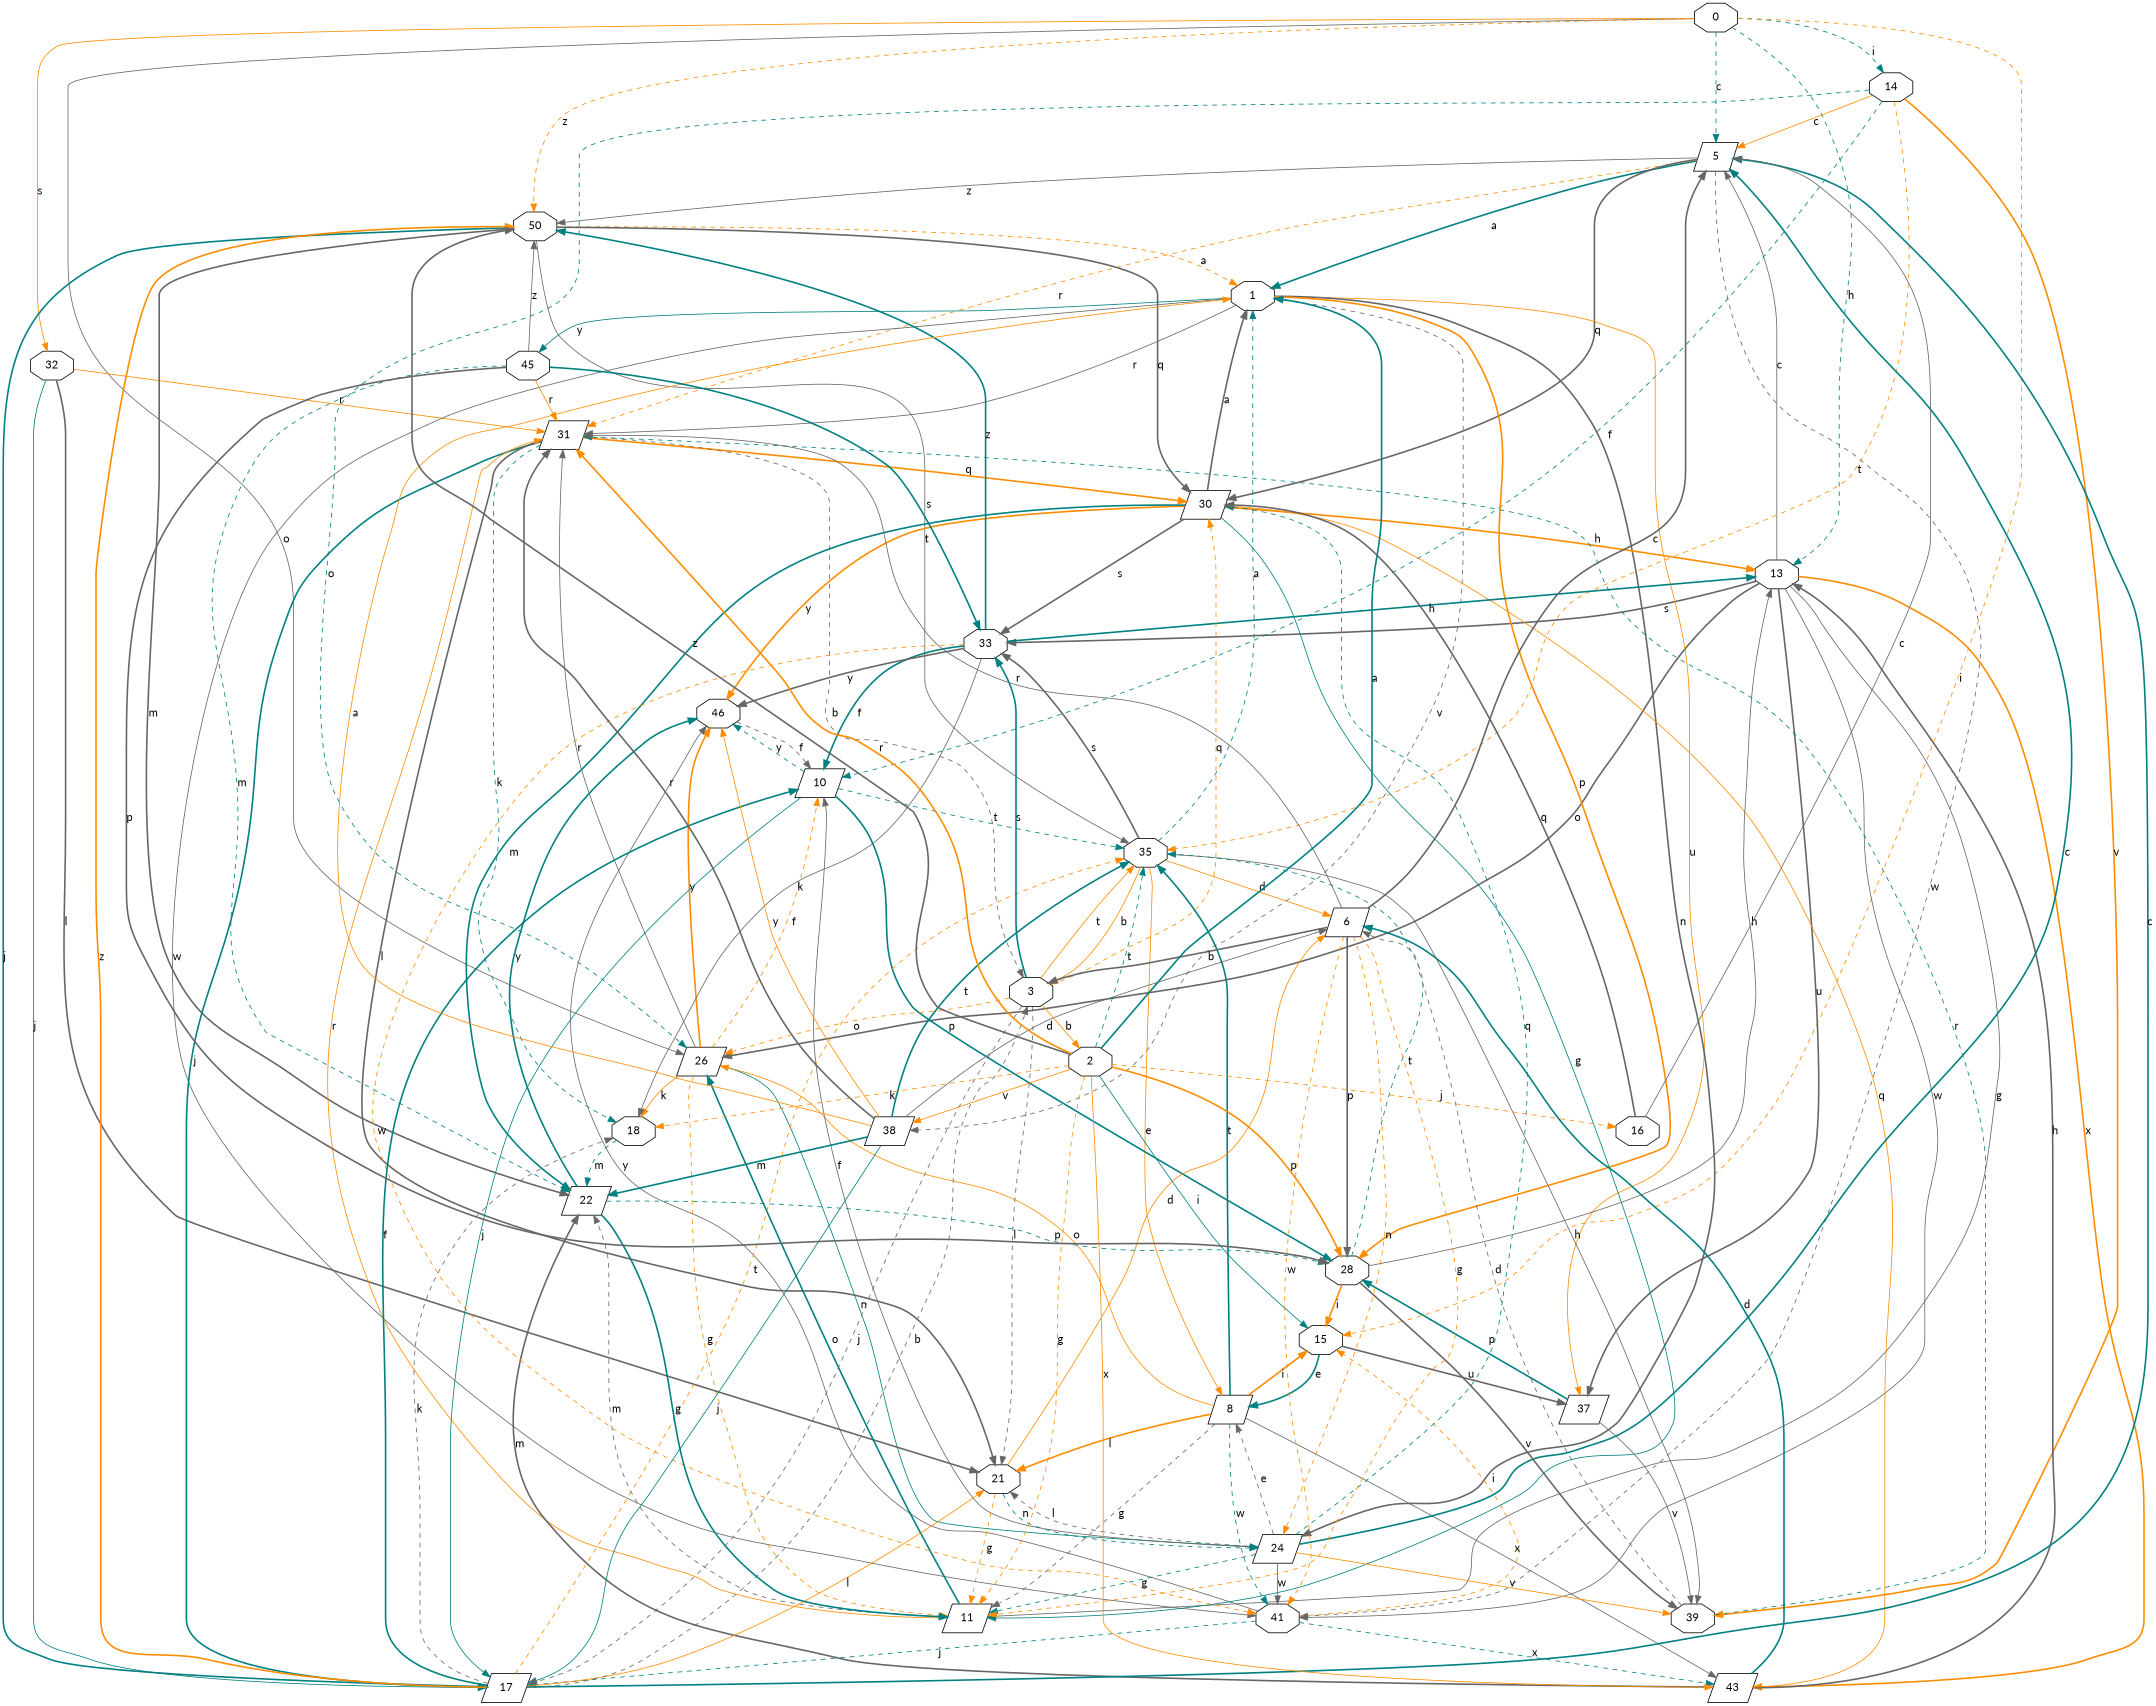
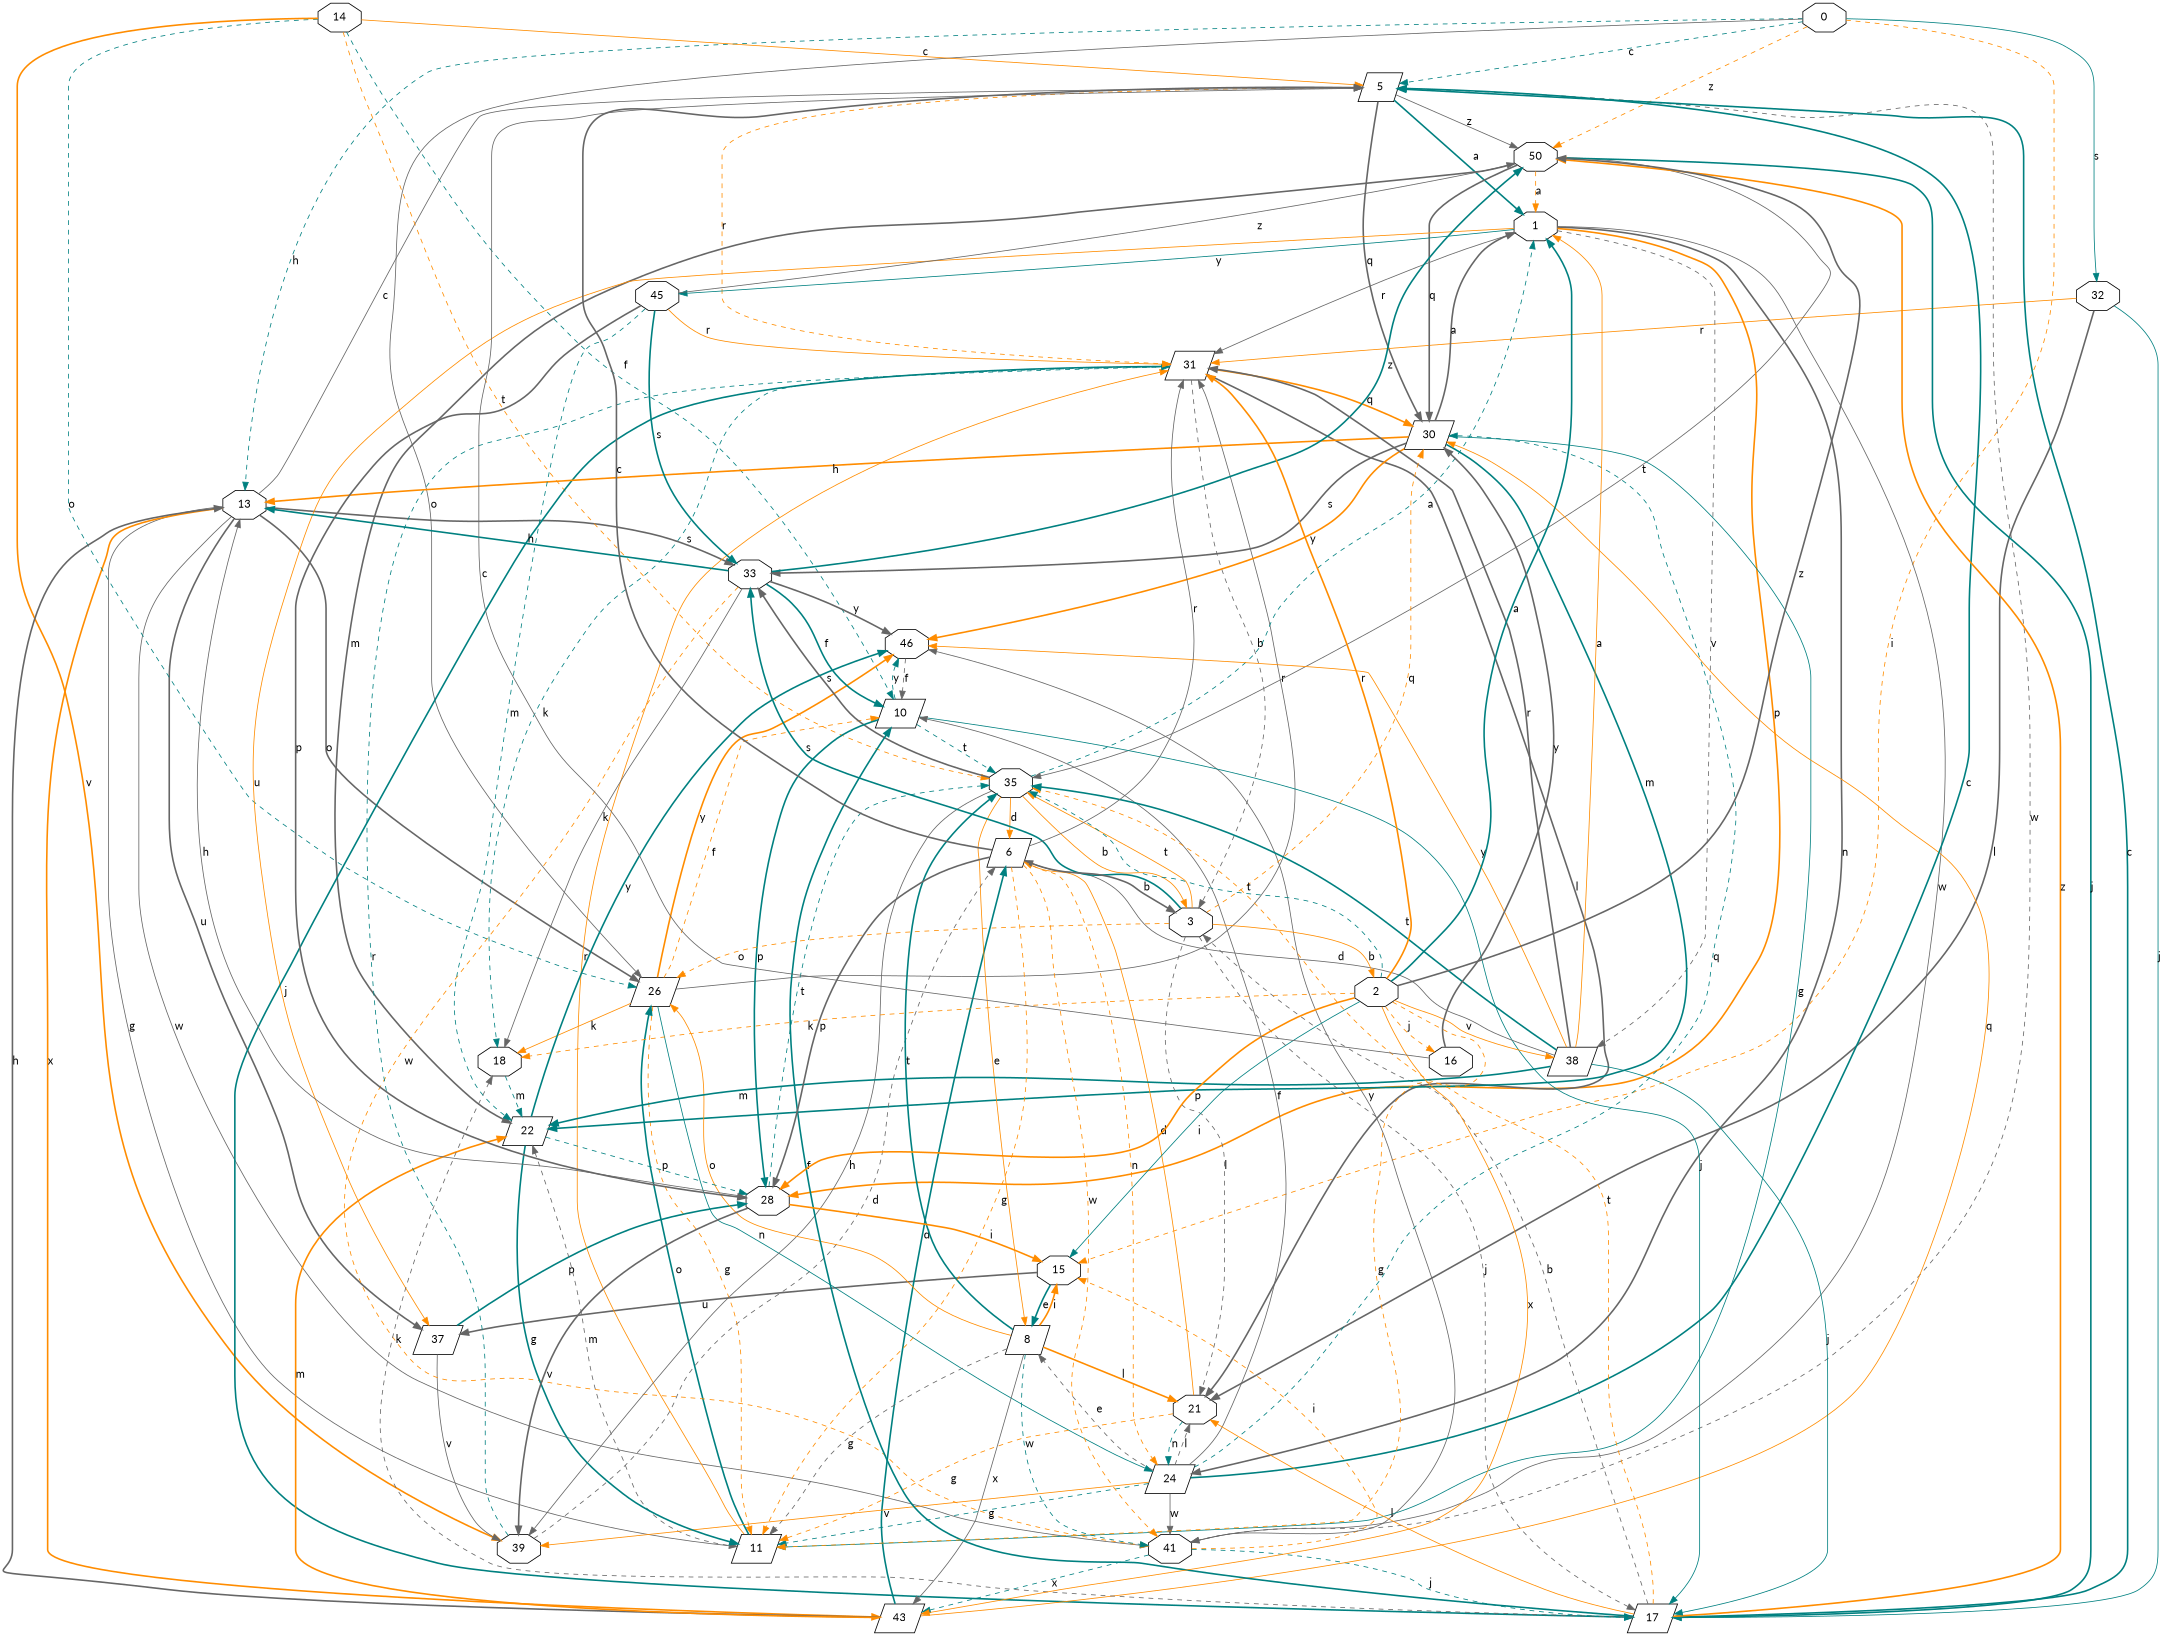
edge "0" -> "32": color darkorange -> teal
edge "0" -> "14": removed, label "i"
edge "16" -> "30": label "q" -> "y"
edge "43" -> "22": color gray40 -> darkorange
